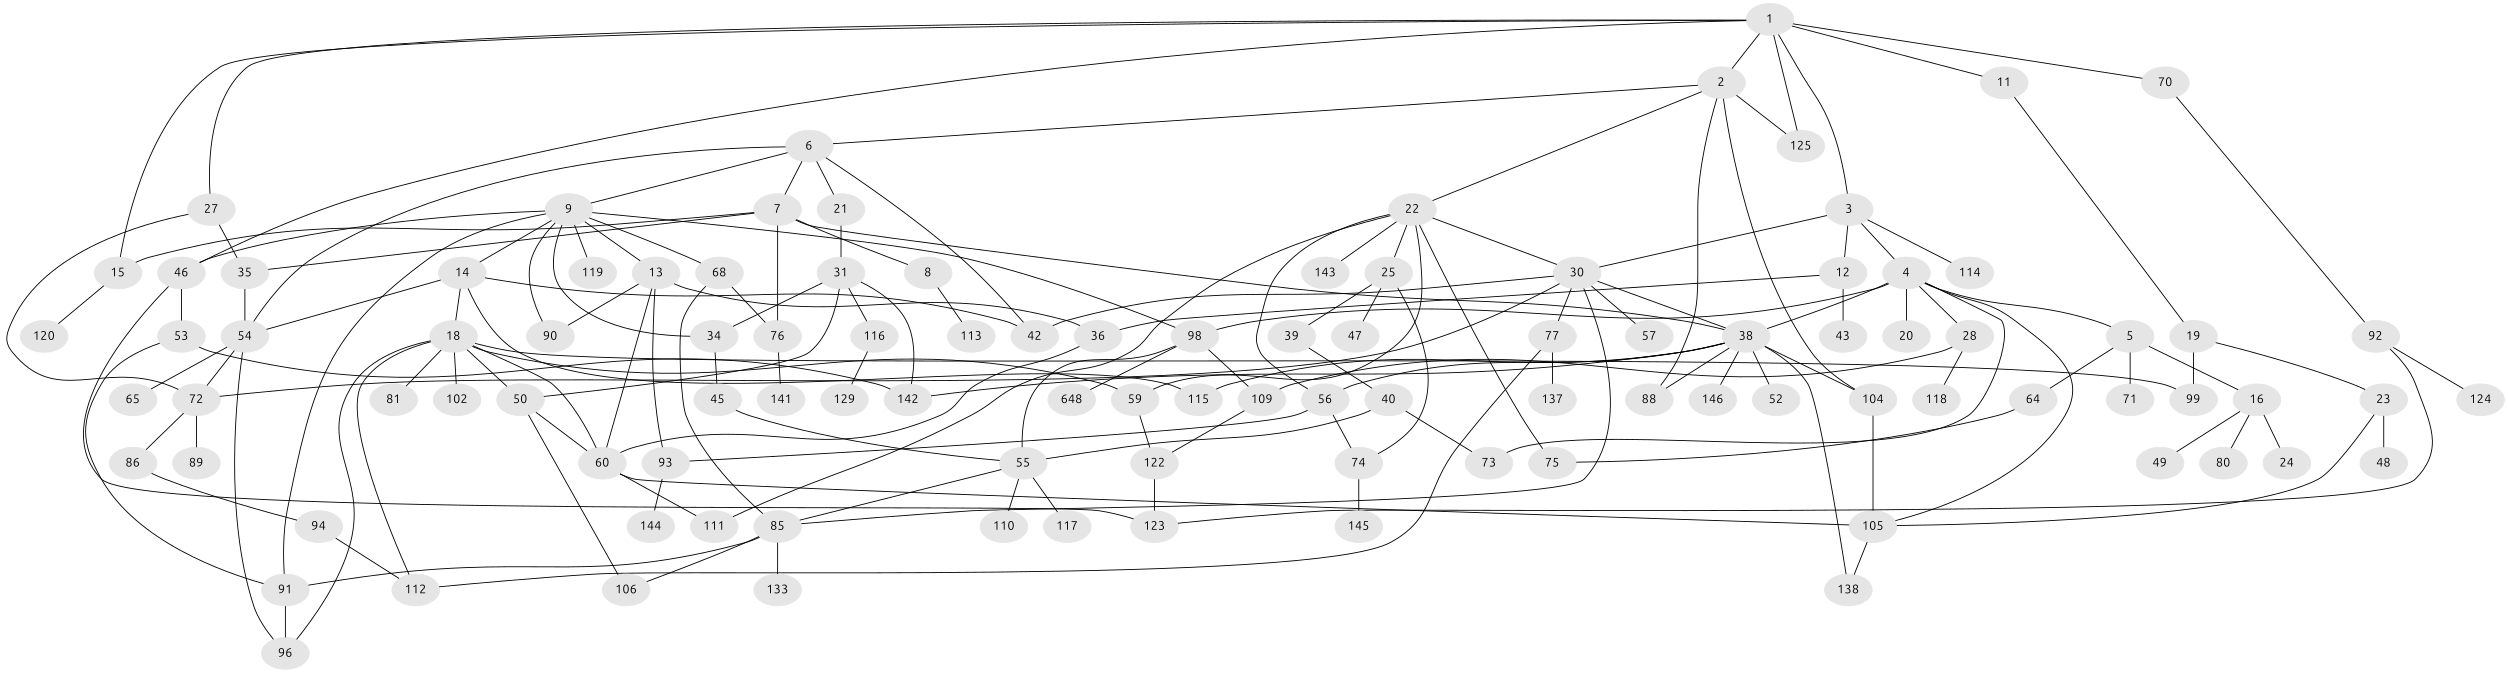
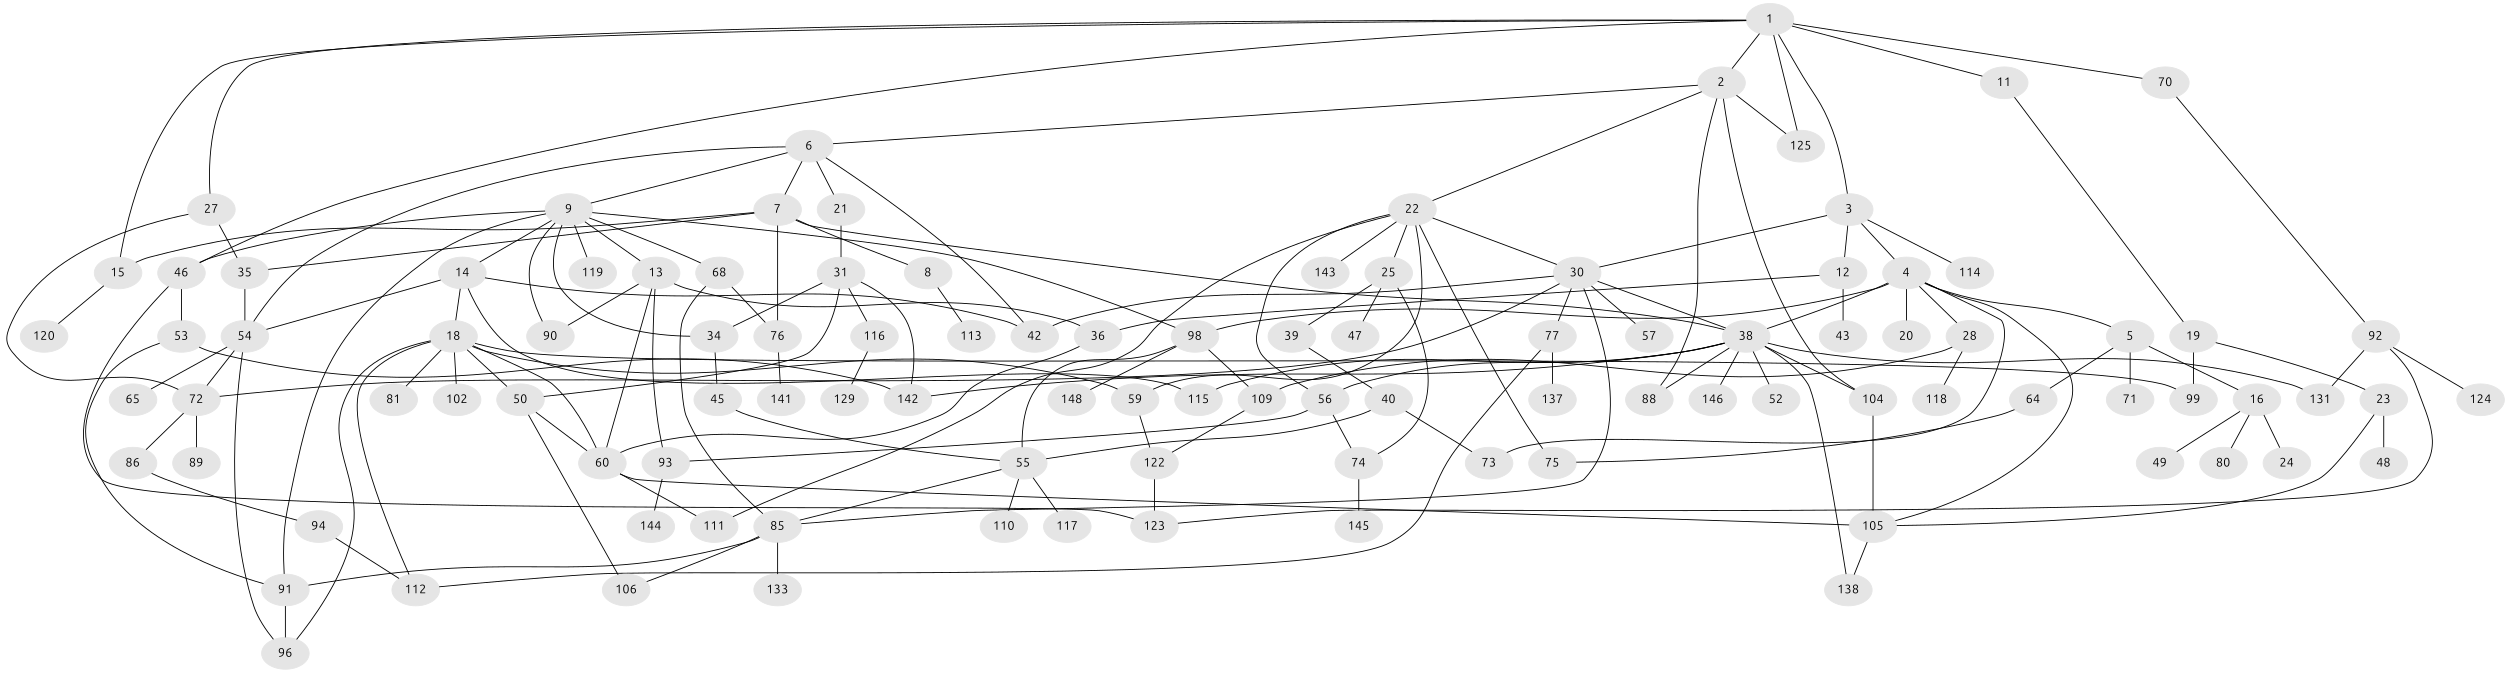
node "648": label "648" -> "148"
node "131": added
